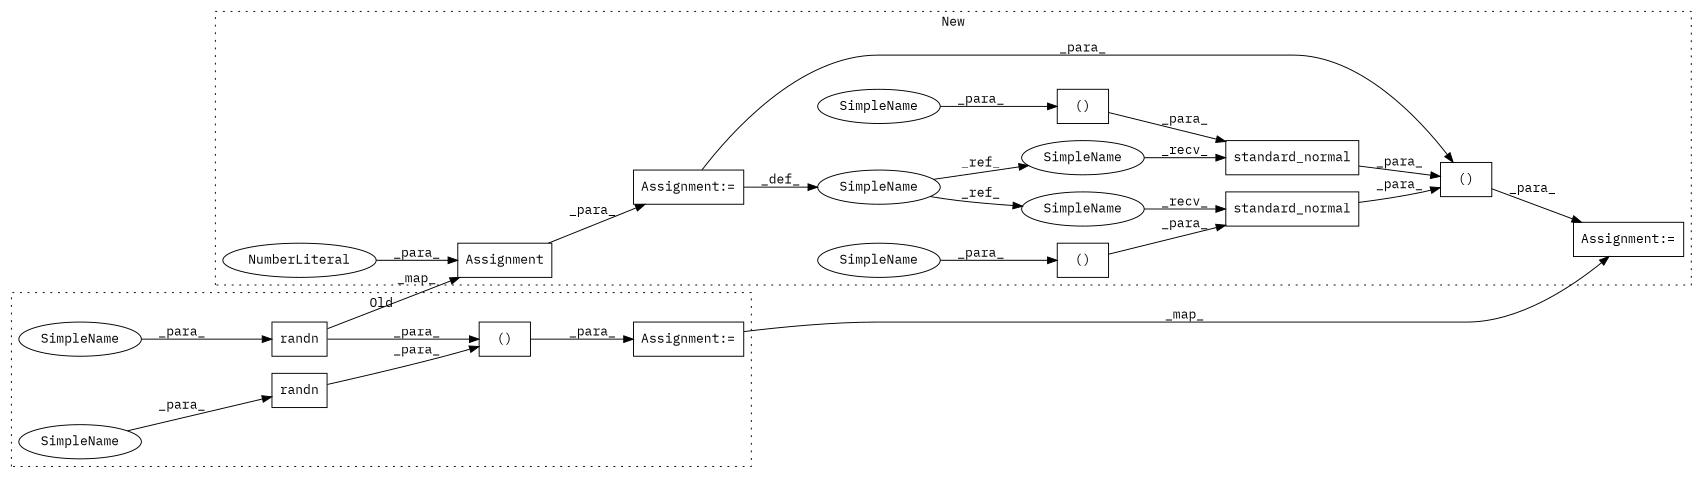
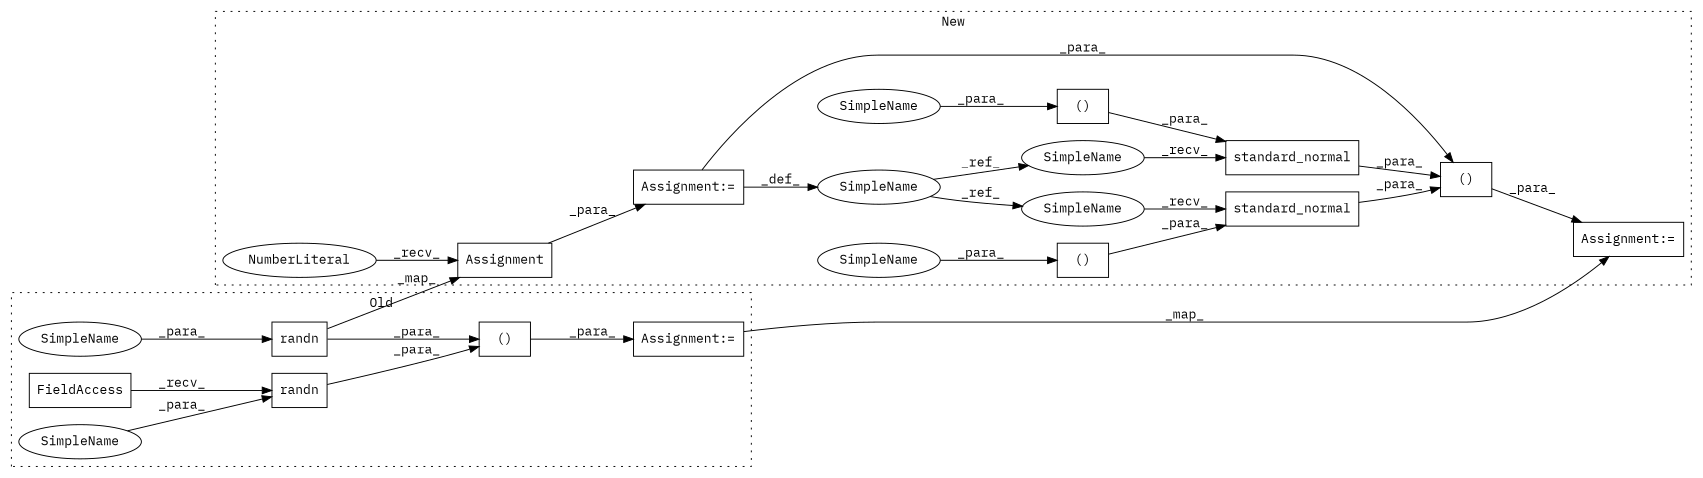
edge "NumberLiteral" -> "Assignment": label "_para_" -> "_recv_"
node "FieldAccess": added
